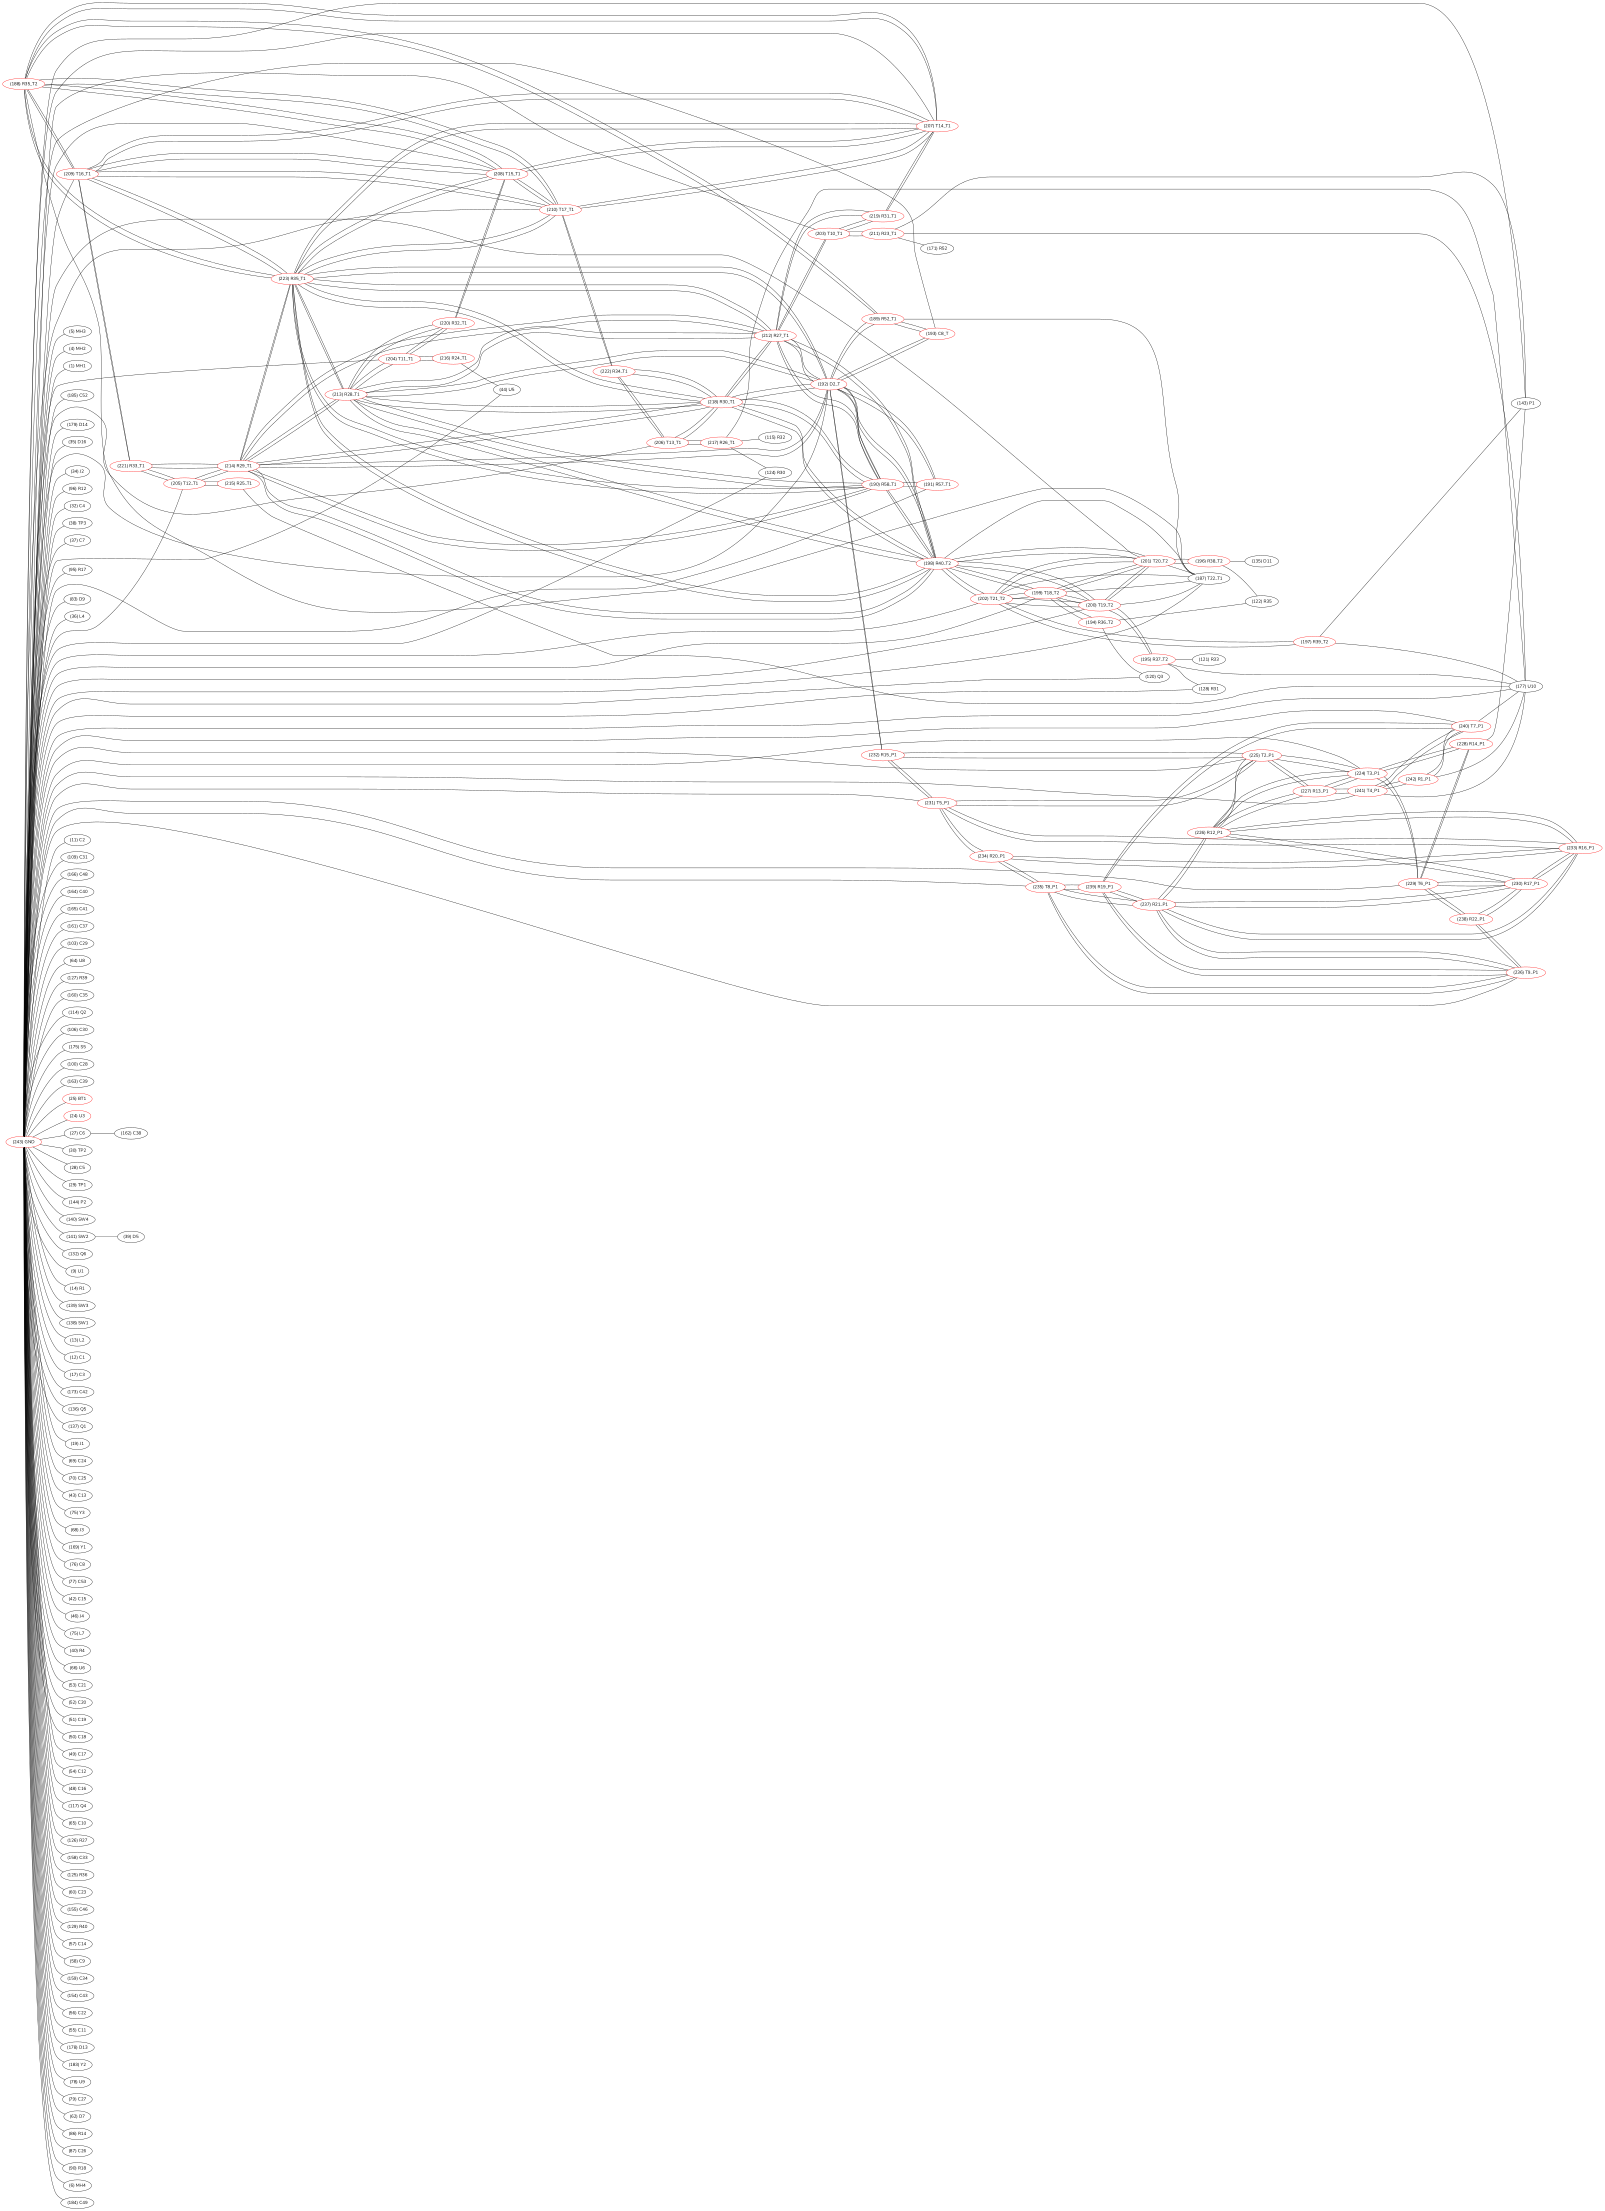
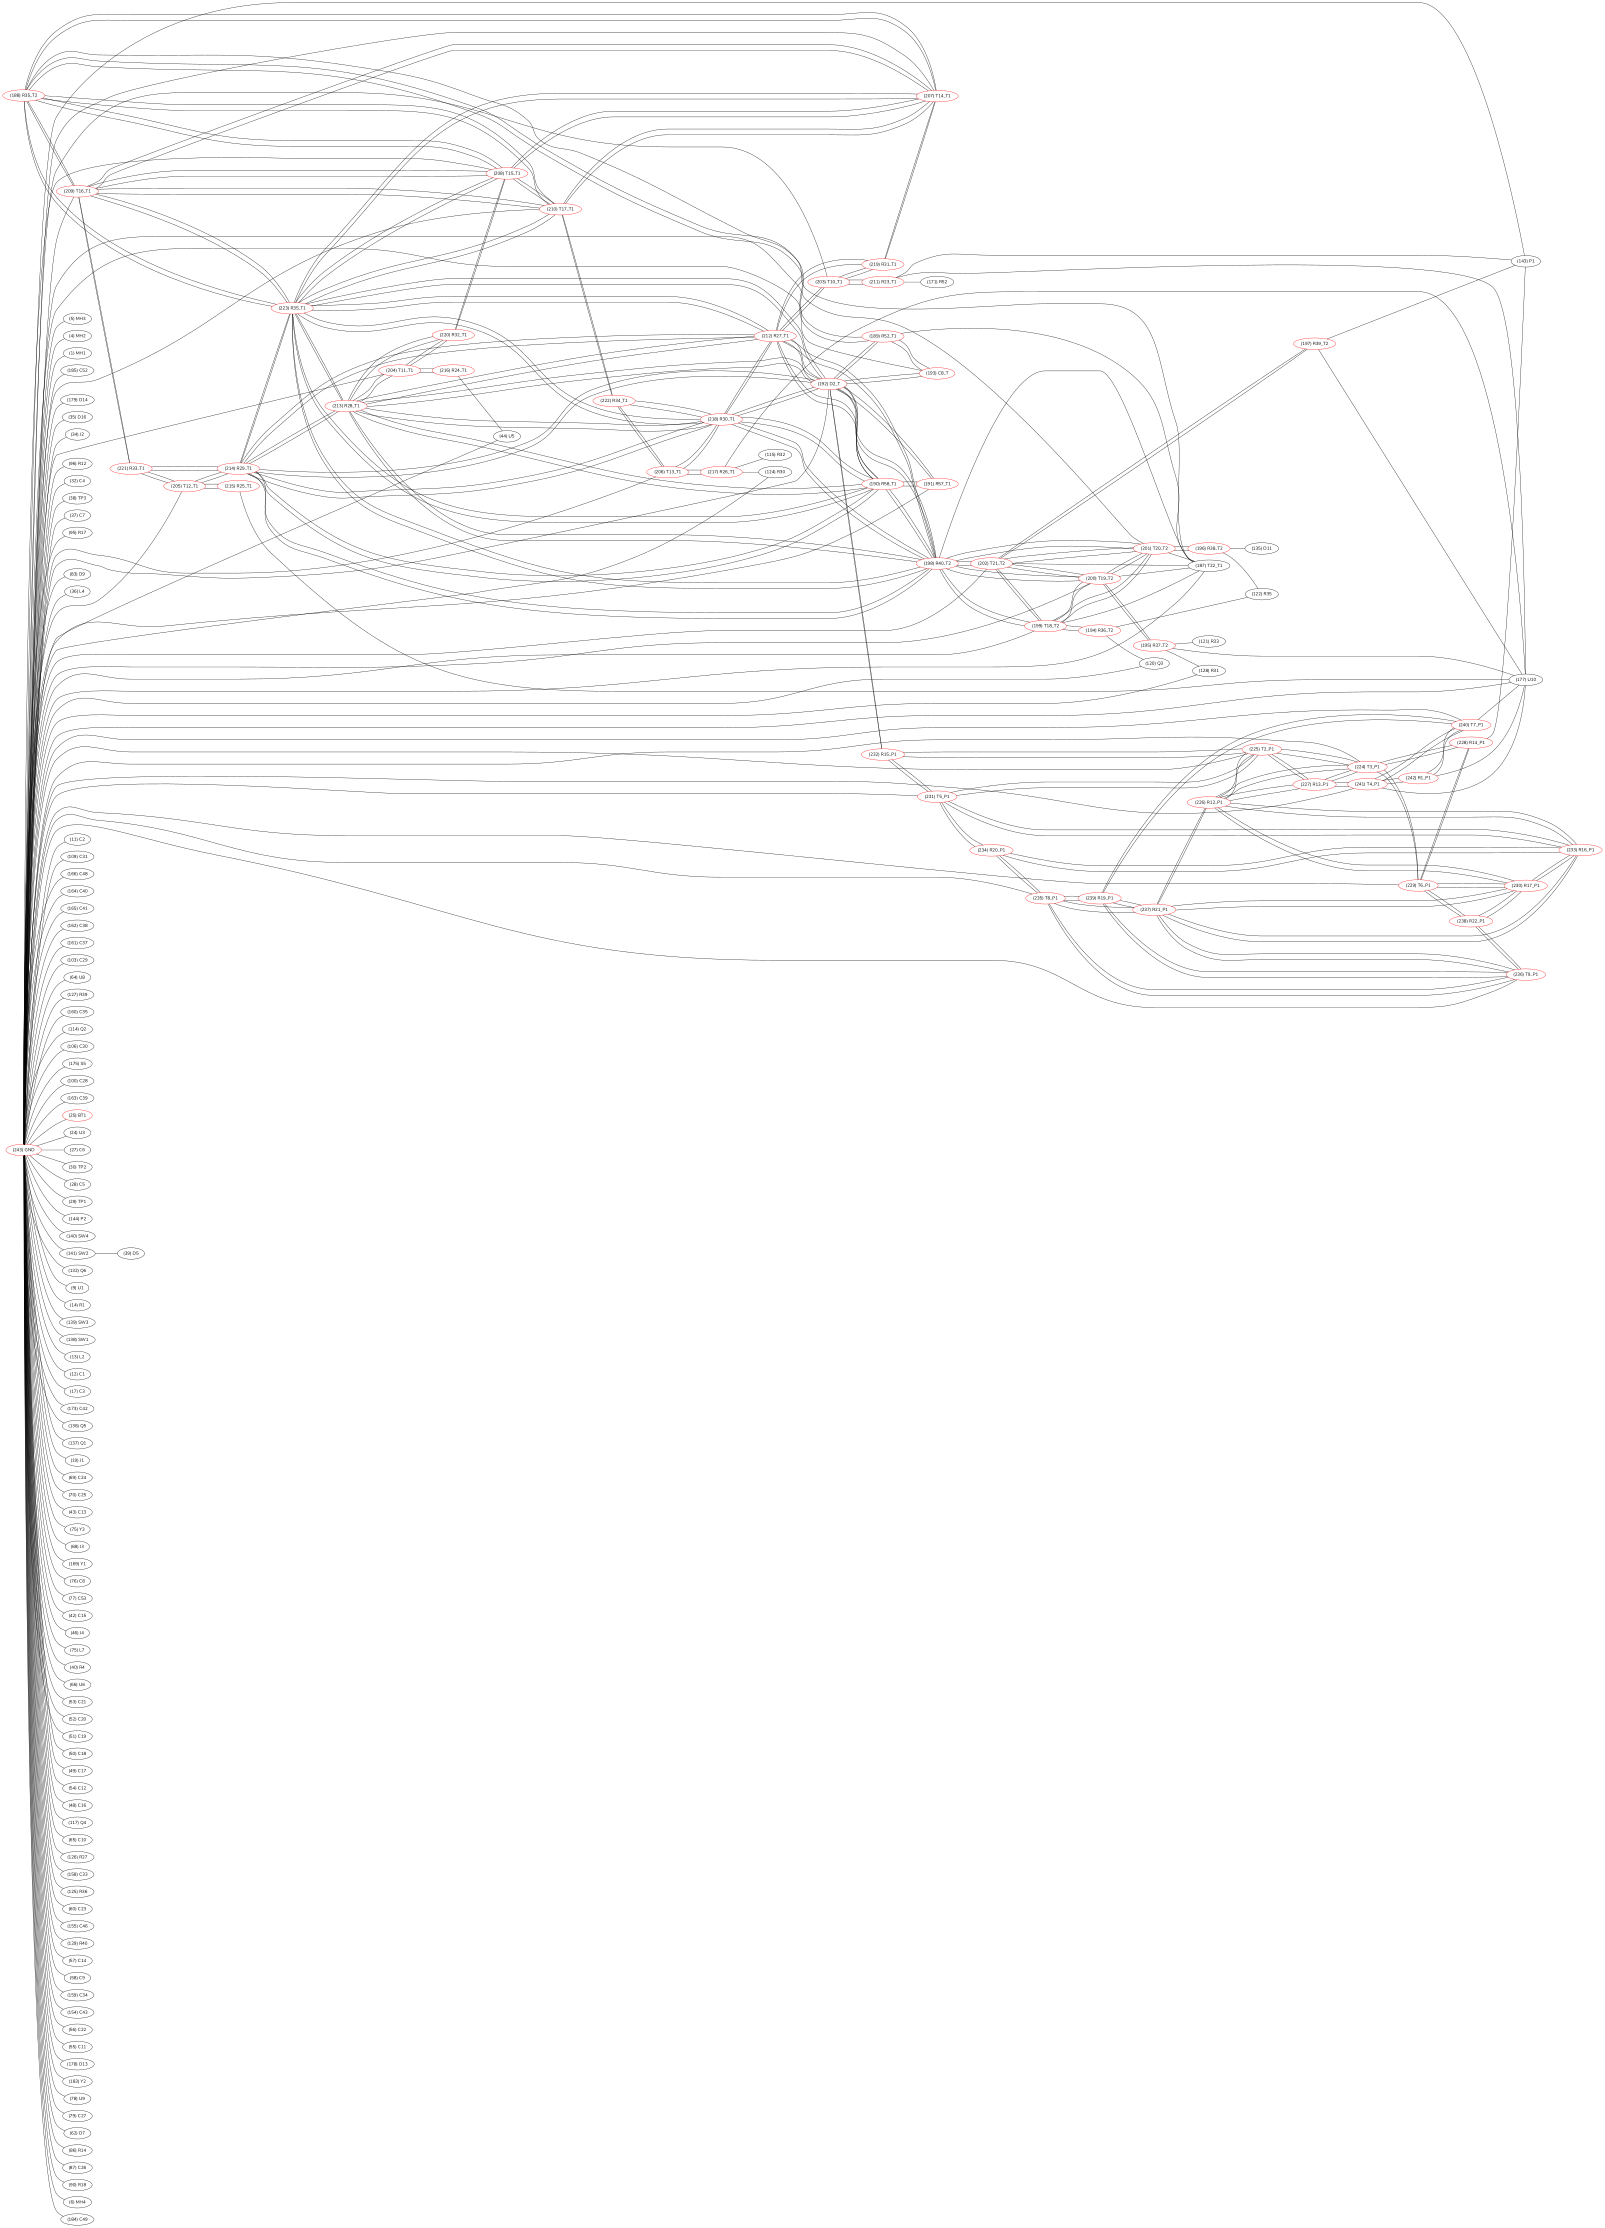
node "(24) U3": color red -> black
edge "(27) C6" -- "(162) C38": now "(243) GND" -- "(162) C38"
